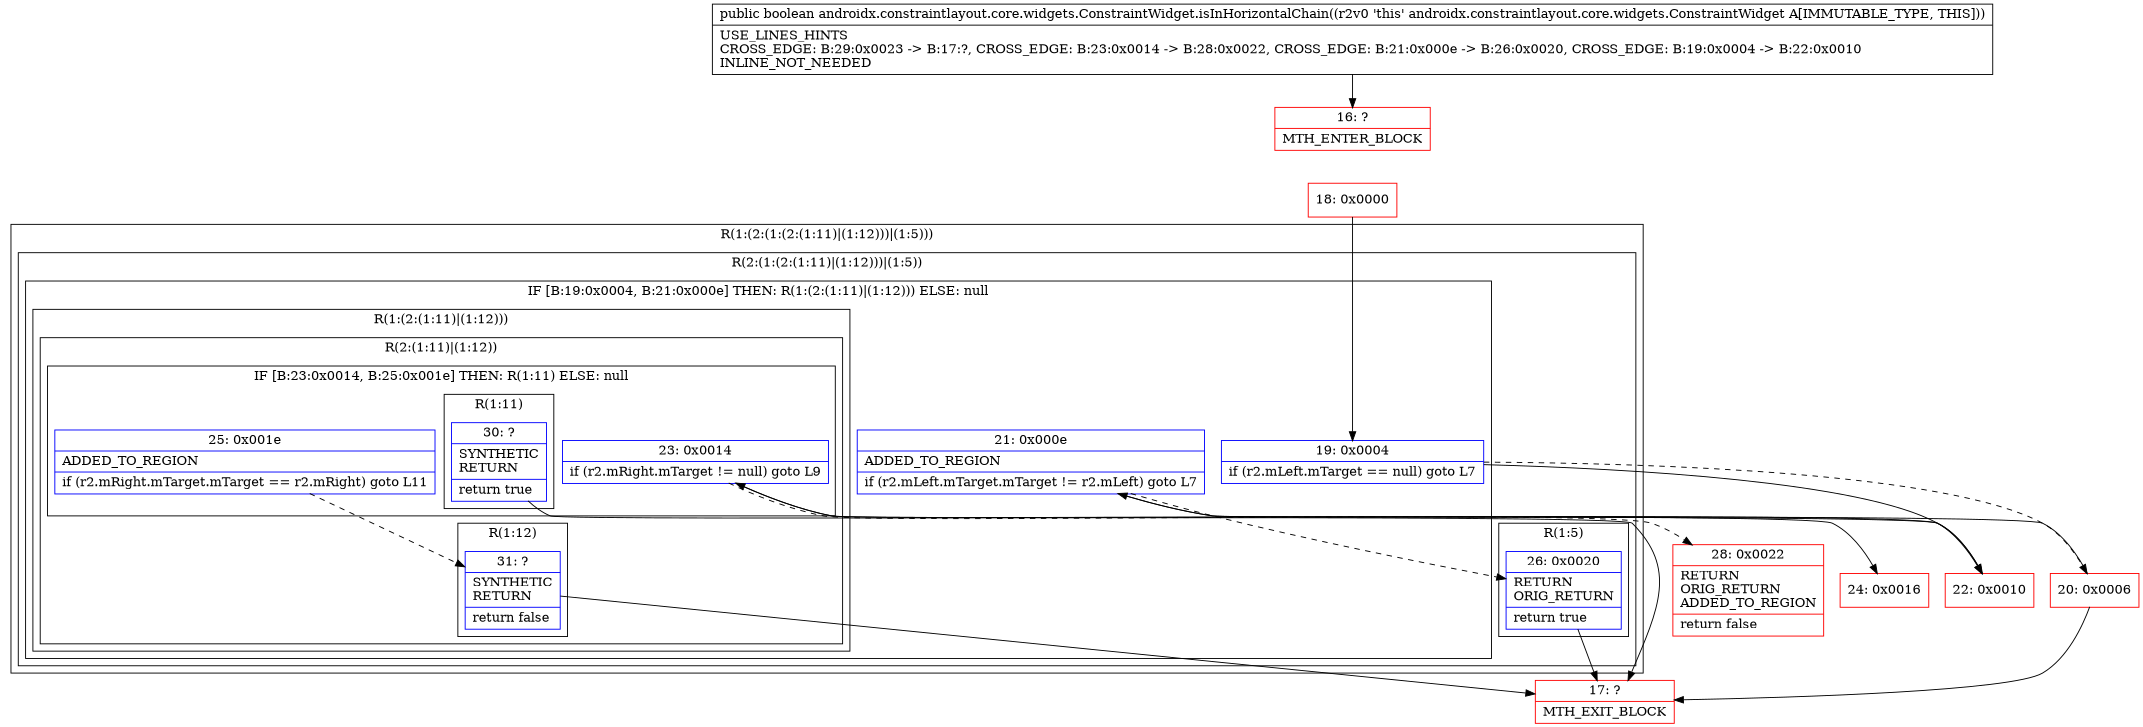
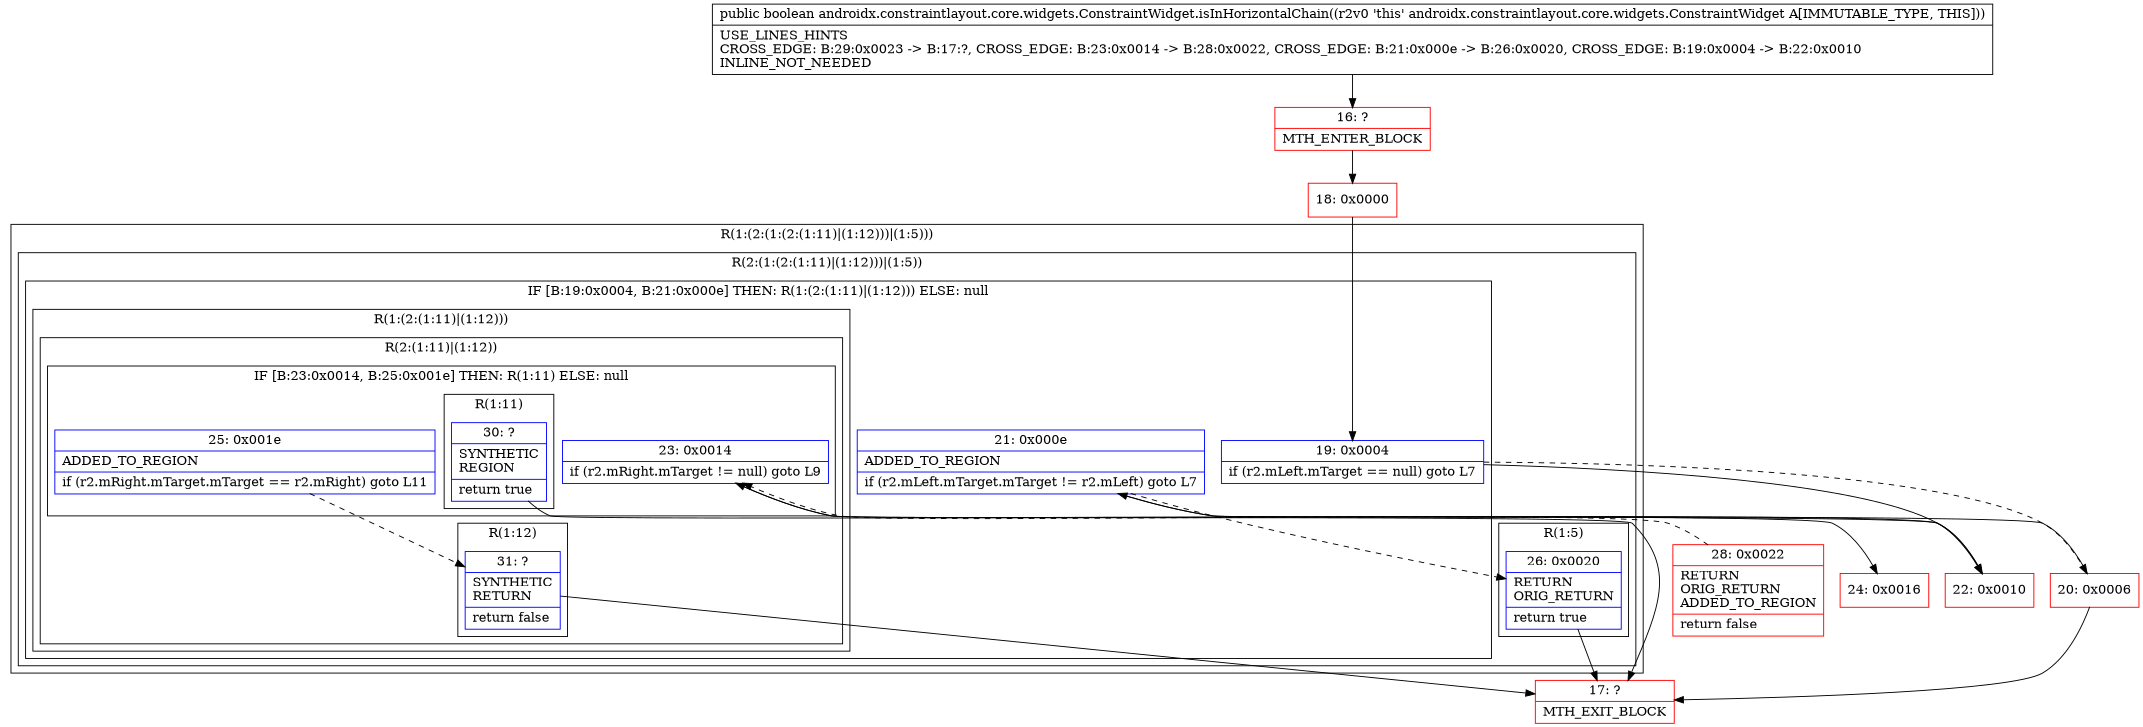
edge "16: ?" -> "18: 0x0000": added
node "30: ?": text "RETURN" -> "REGION"
edge "23: 0x0014" -> "28: 0x0022": reversed
